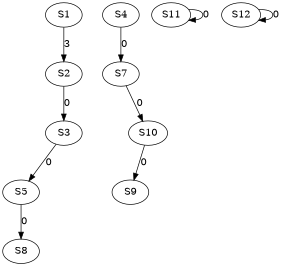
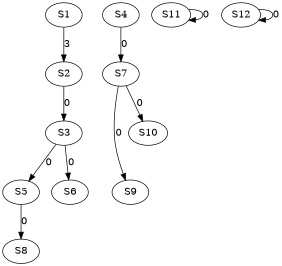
edge "S10" -> "S9": now "S7" -> "S9"
node "S6": added
